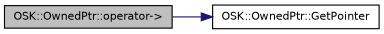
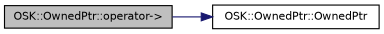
node "OSK::OwnedPtr::GetPointer": label "OSK::OwnedPtr::GetPointer" -> "OSK::OwnedPtr::OwnedPtr"
